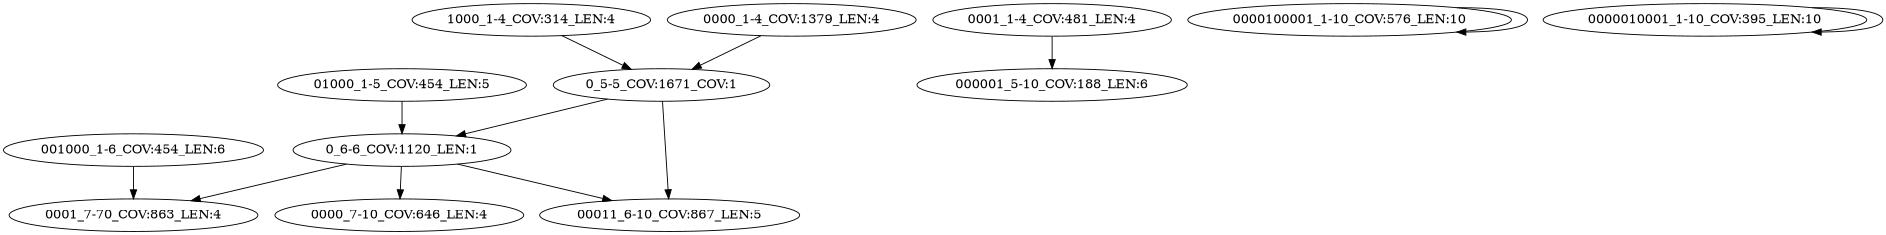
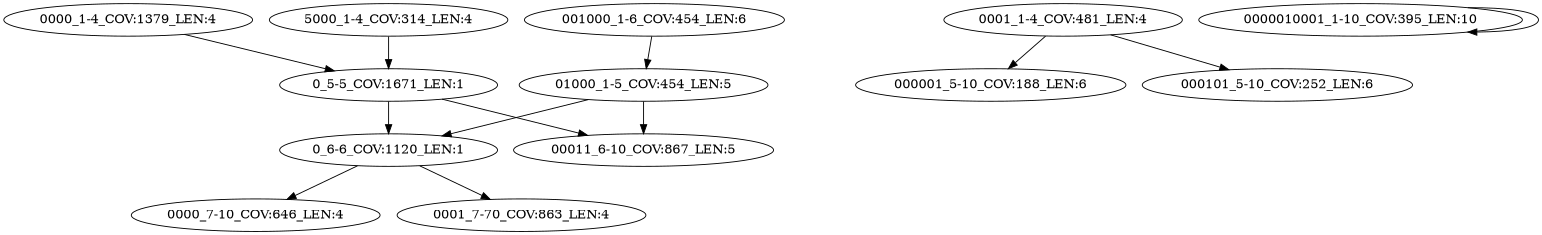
node "1000_1-4_COV:314_LEN:4": label "1000_1-4_COV:314_LEN:4" -> "5000_1-4_COV:314_LEN:4"
node "0000100001_1-10_COV:576_LEN:10": removed
node "0_5-5_COV:1671_COV:1": label "0_5-5_COV:1671_COV:1" -> "0_5-5_COV:1671_LEN:1"
node "000101_5-10_COV:252_LEN:6": added
edge "001000_1-6_COV:454_LEN:6" -> "0001_7-70_COV:863_LEN:4": now "001000_1-6_COV:454_LEN:6" -> "01000_1-5_COV:454_LEN:5"
edge "0_6-6_COV:1120_LEN:1" -> "00011_6-10_COV:867_LEN:5": now "01000_1-5_COV:454_LEN:5" -> "00011_6-10_COV:867_LEN:5"
